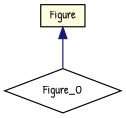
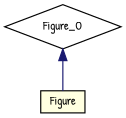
edge "Figure_O" -> "Figure": reversed
